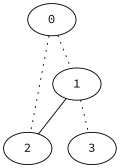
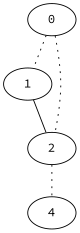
node "3": removed
node "4": added
